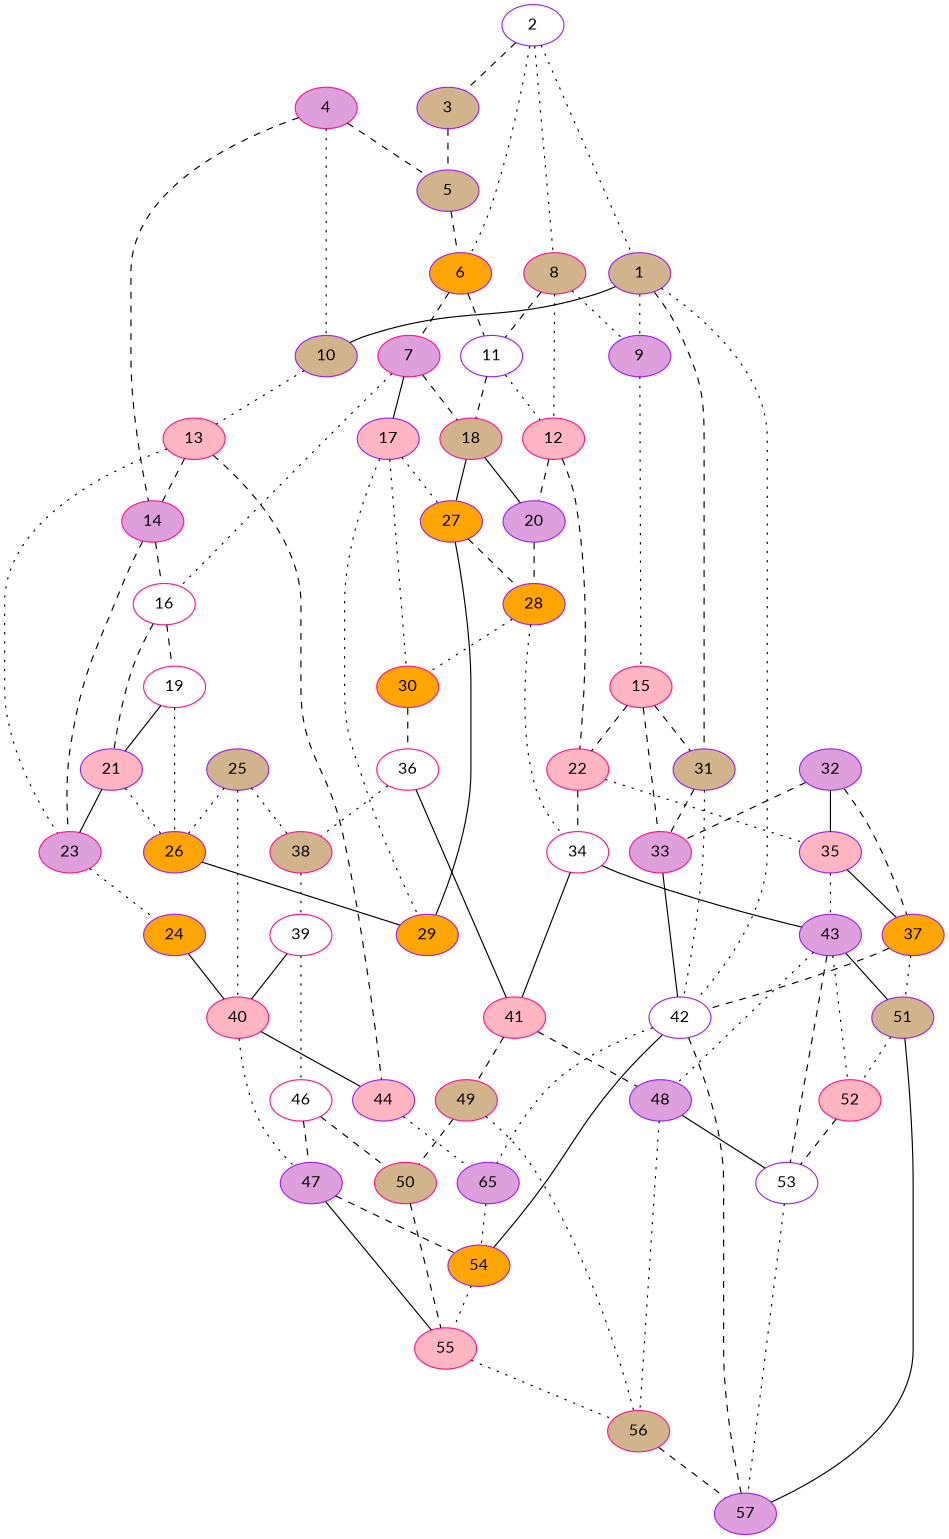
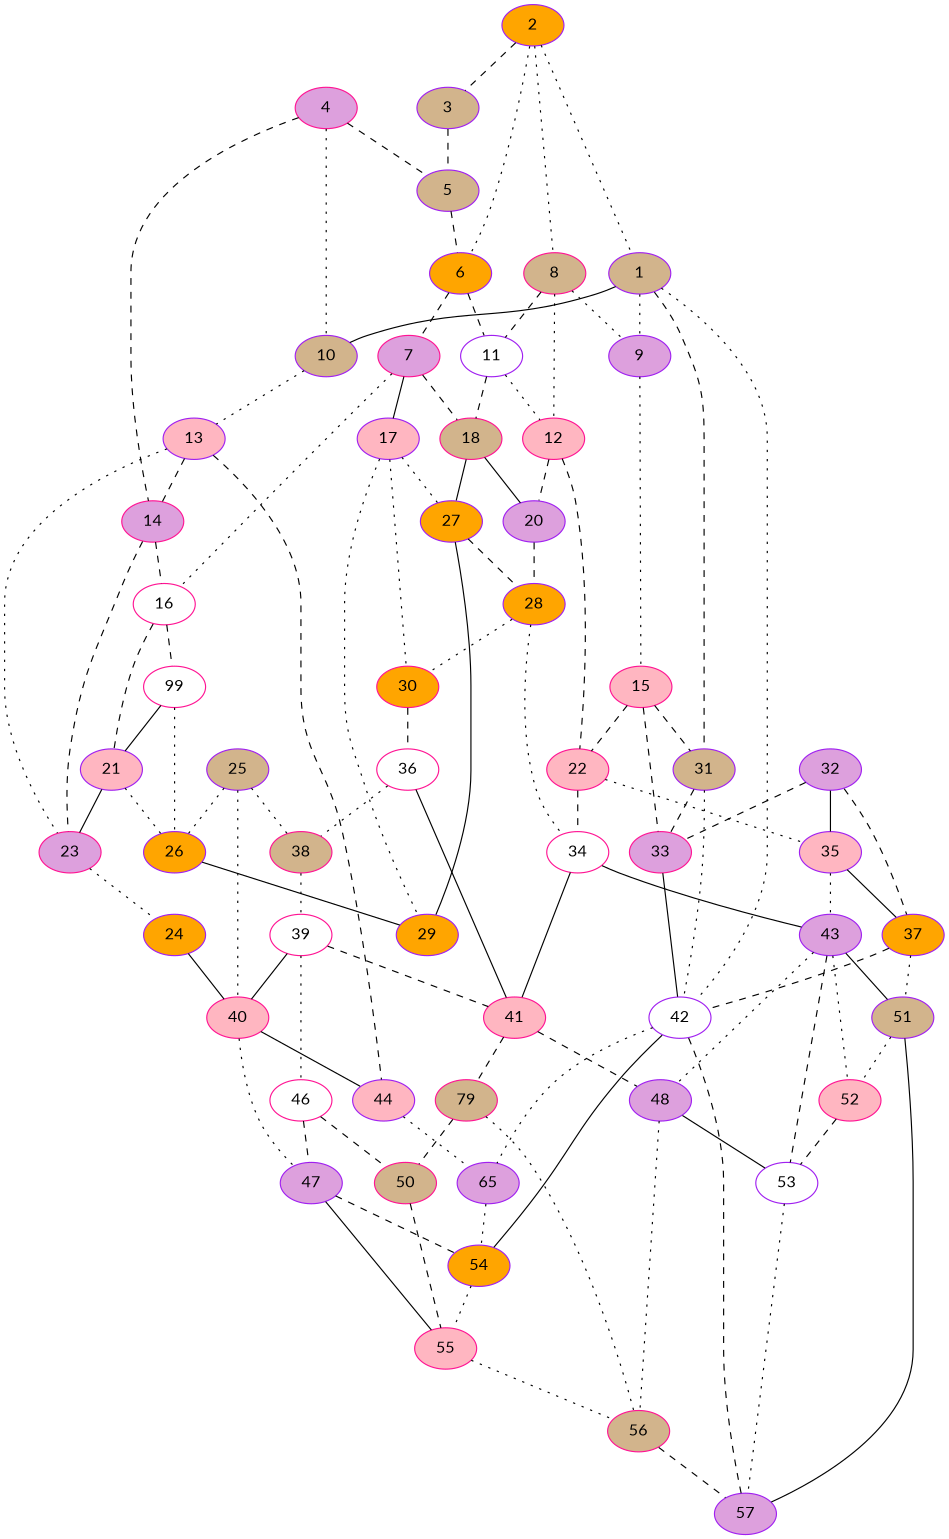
node "2": fillcolor white -> orange
node "13": color deeppink -> purple
node "19": label "19" -> "99"
edge "39" -- "41": added
node "49": label "49" -> "79"
